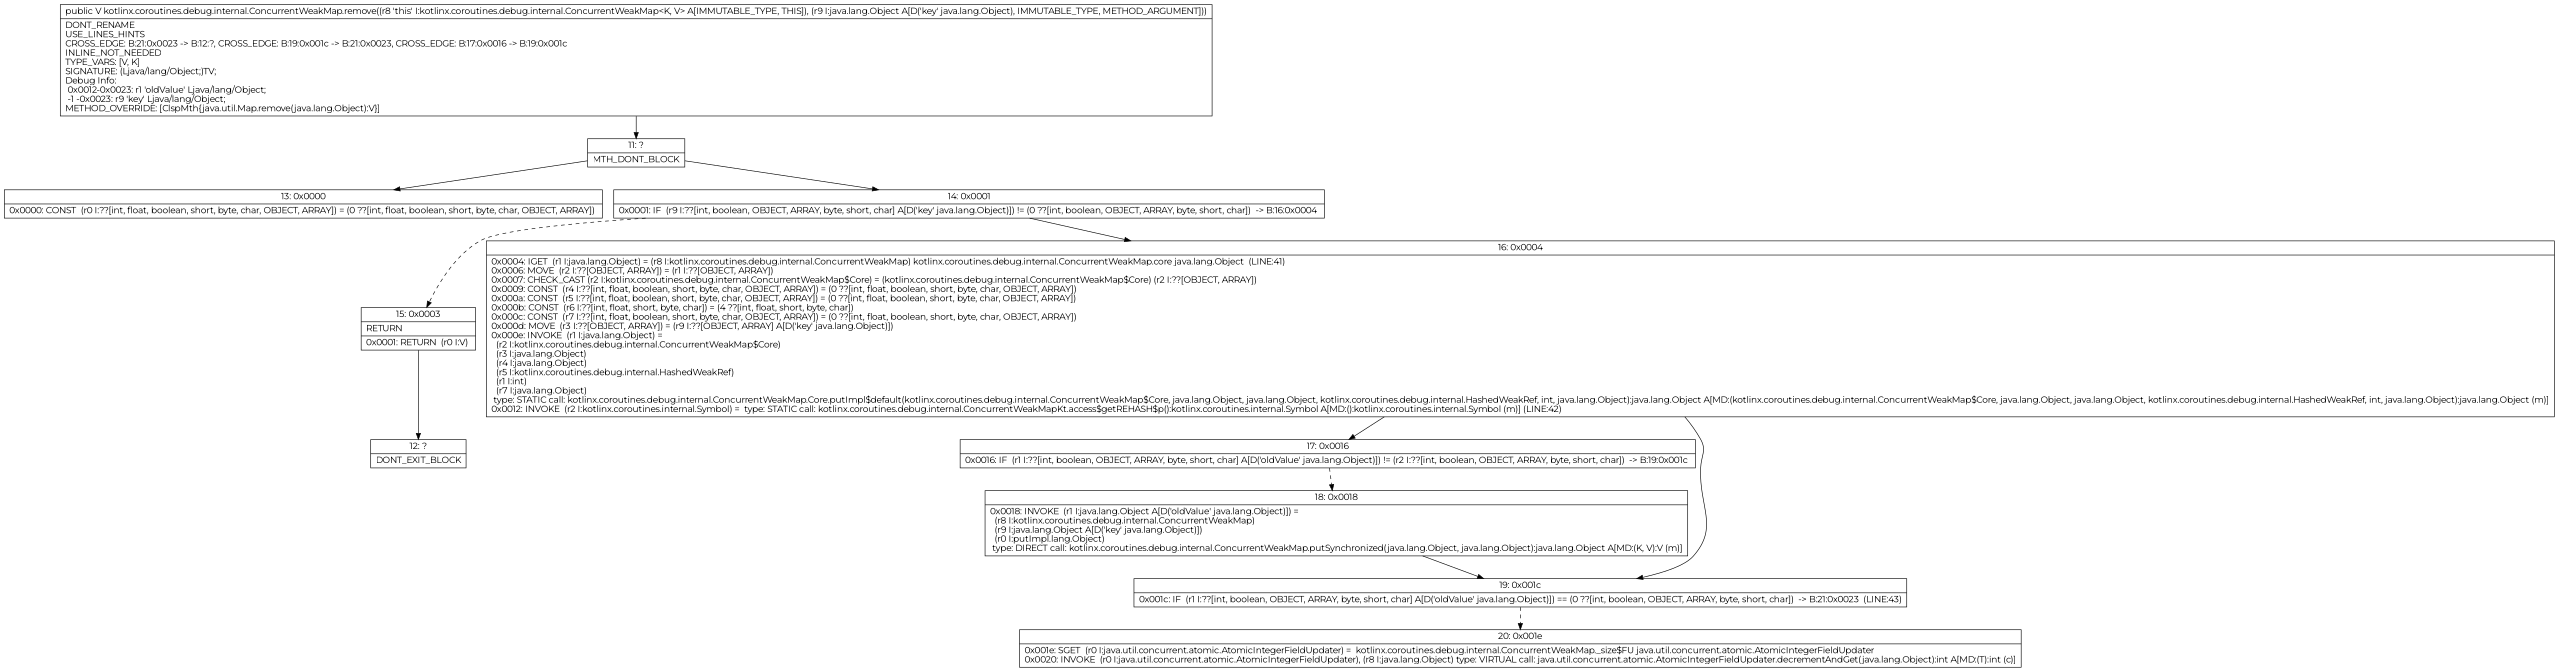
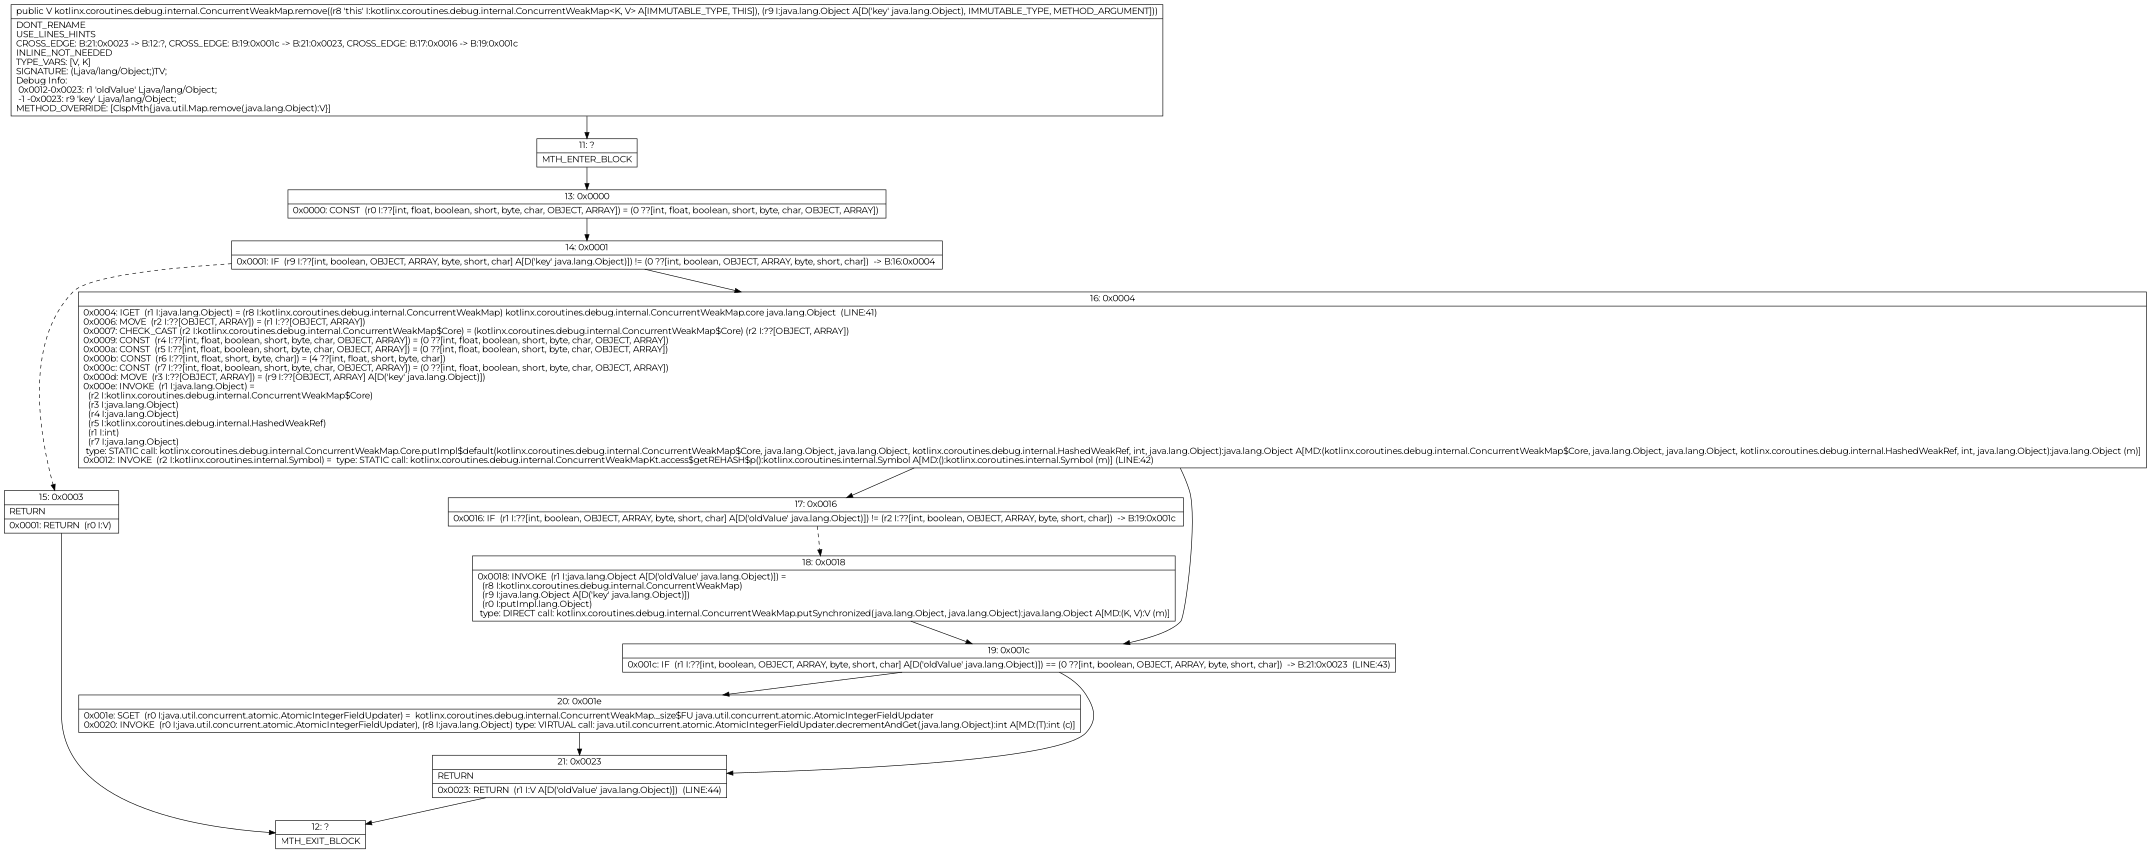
node "11: ?": text "MTH_DONT_BLOCK" -> "MTH_ENTER_BLOCK"
edge "11: ?" -> "14: 0x0001": now "13: 0x0000" -> "14: 0x0001"
node "12: ?": text "DONT_EXIT_BLOCK" -> "MTH_EXIT_BLOCK"
edge "19: 0x001c" -> "20: 0x001e": style dashed -> solid
node "21: 0x0023": added
